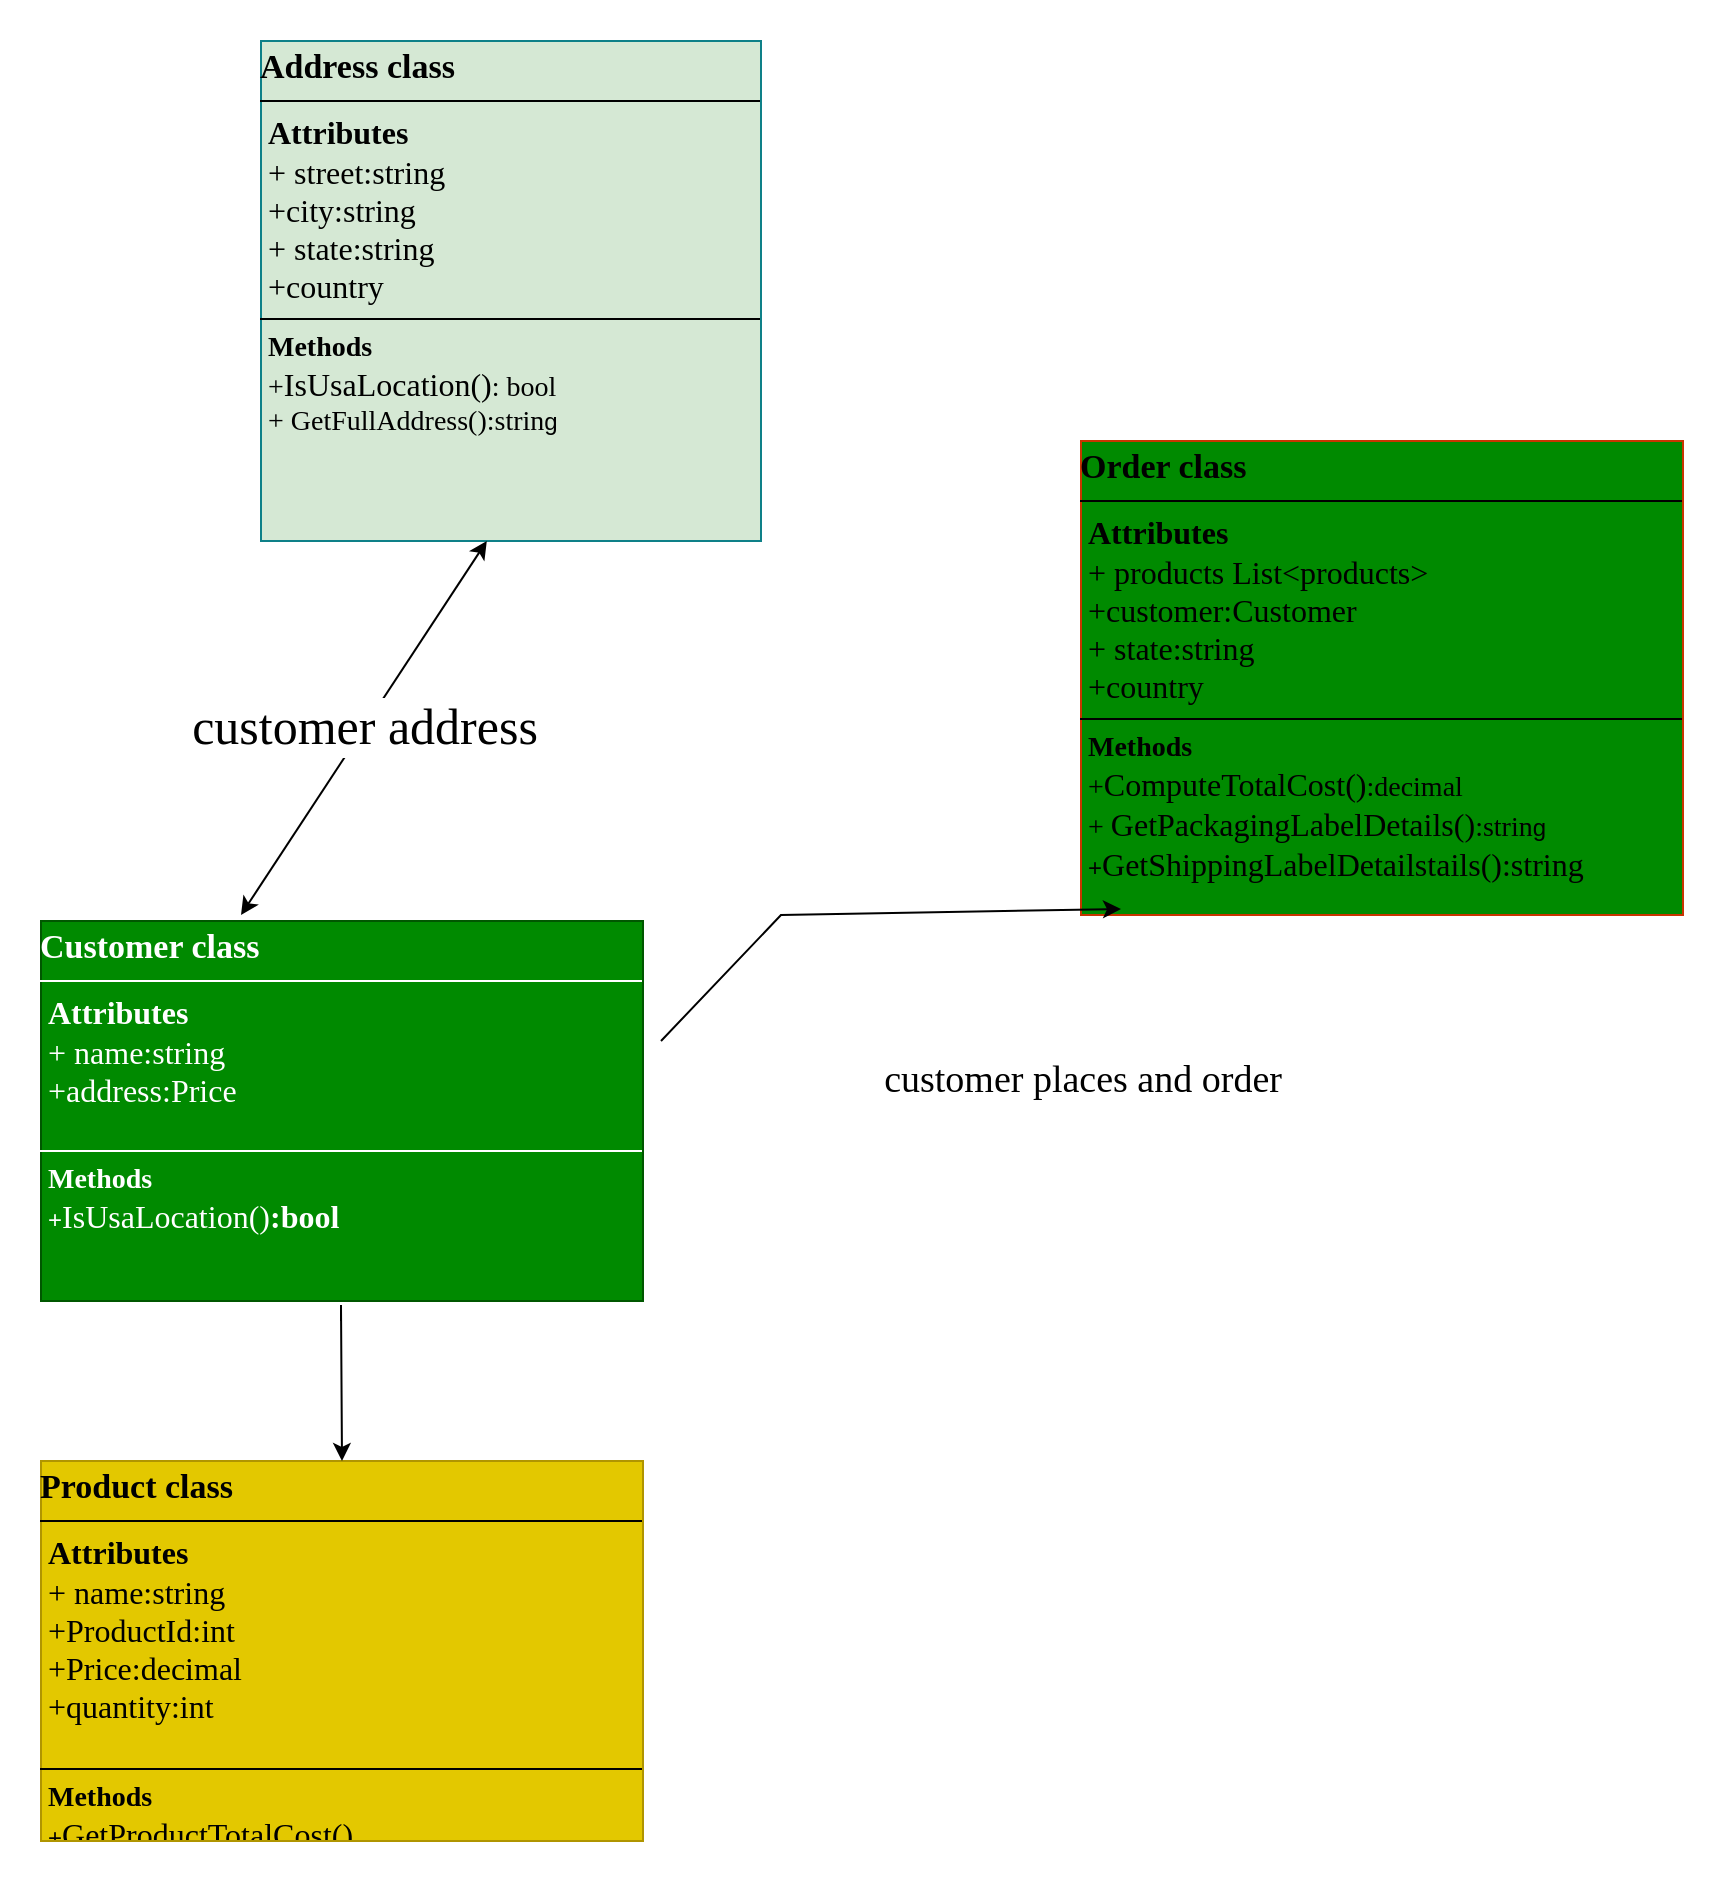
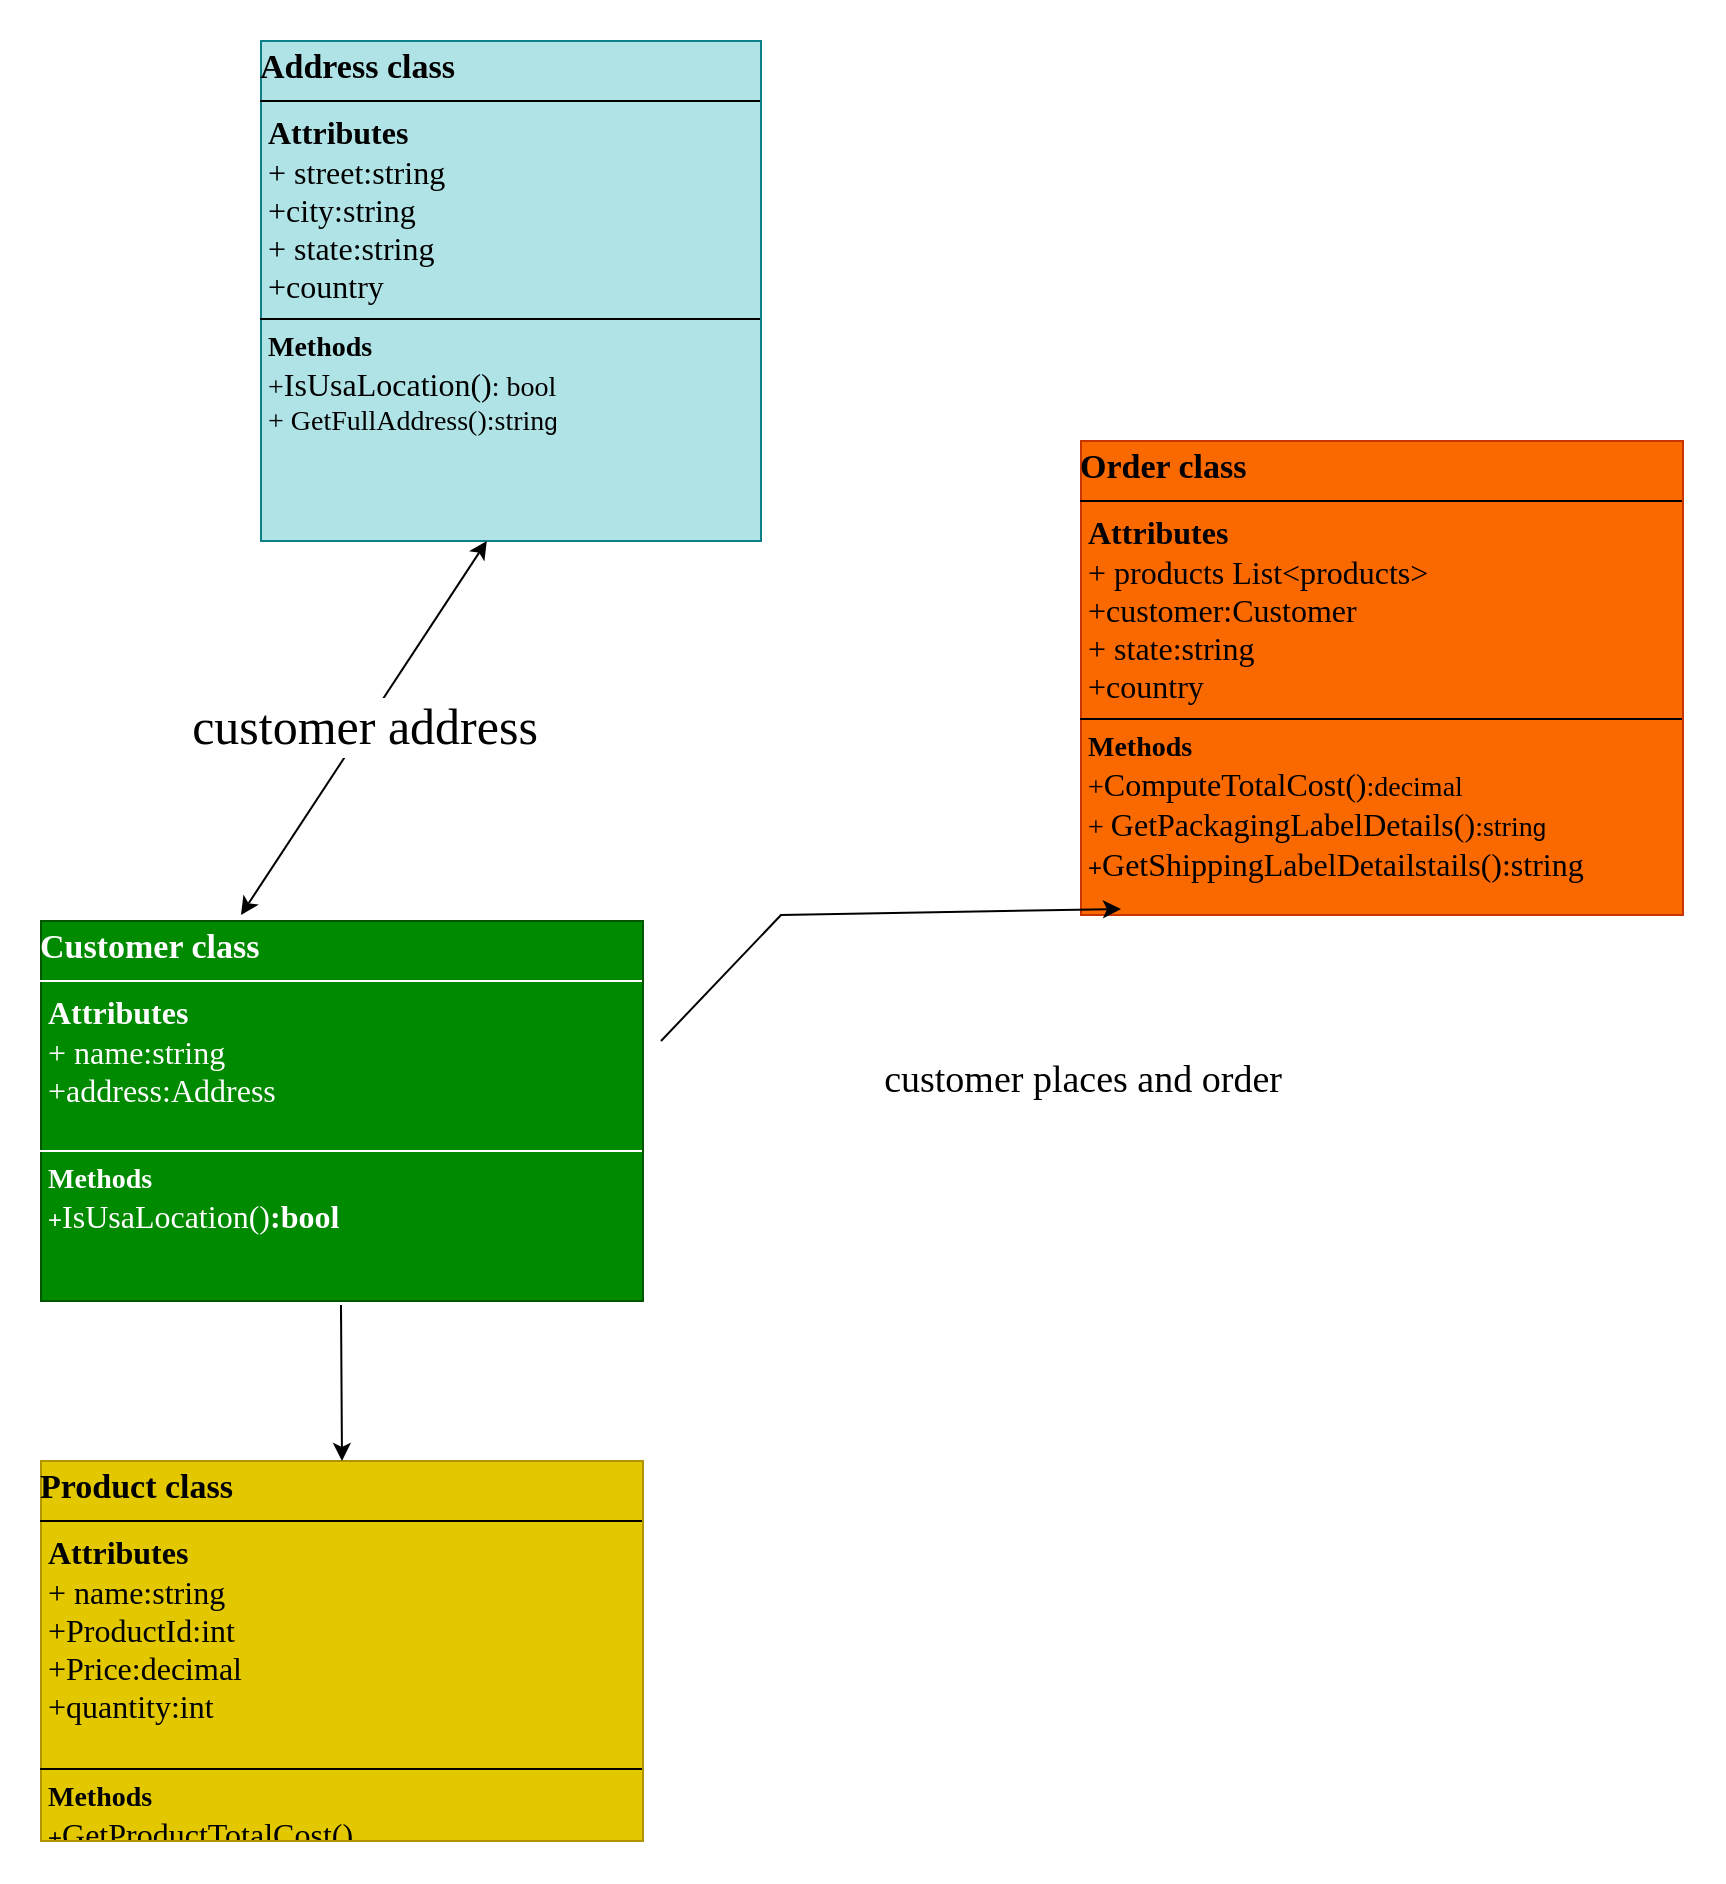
node "Address class Attributes + street:string +city:string + state:string +country Methods +IsUsaLocation(): bool + GetFullAddress():string": fillcolor #d5e8d4 -> #b0e3e6
node "Order class Attributes + products List<products> +customer:Customer + state:string +country Methods +ComputeTotalCost():decimal + GetPackagingLabelDetails():string +GetShippingLabelDetailstails():string": fillcolor #008a00 -> #fa6800
node "Customer class Attributes + name:string +address:Price Methods +IsUsaLocation():bool": label "Customer class Attributes + name:string +address:Price Methods +IsUsaLocation():bool" -> "Customer class Attributes + name:string +address:Address Methods +IsUsaLocation():bool"
